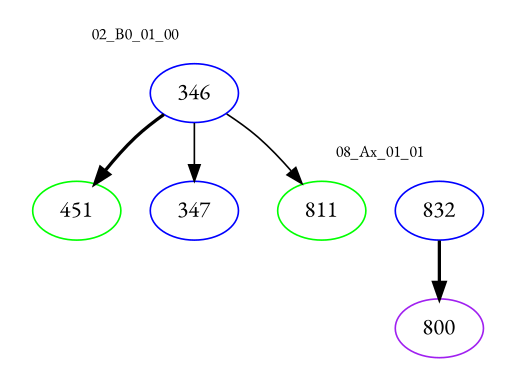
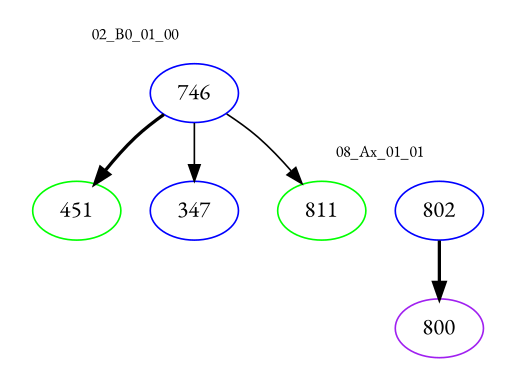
node "346": label "346" -> "746"
node "832": label "832" -> "802"
